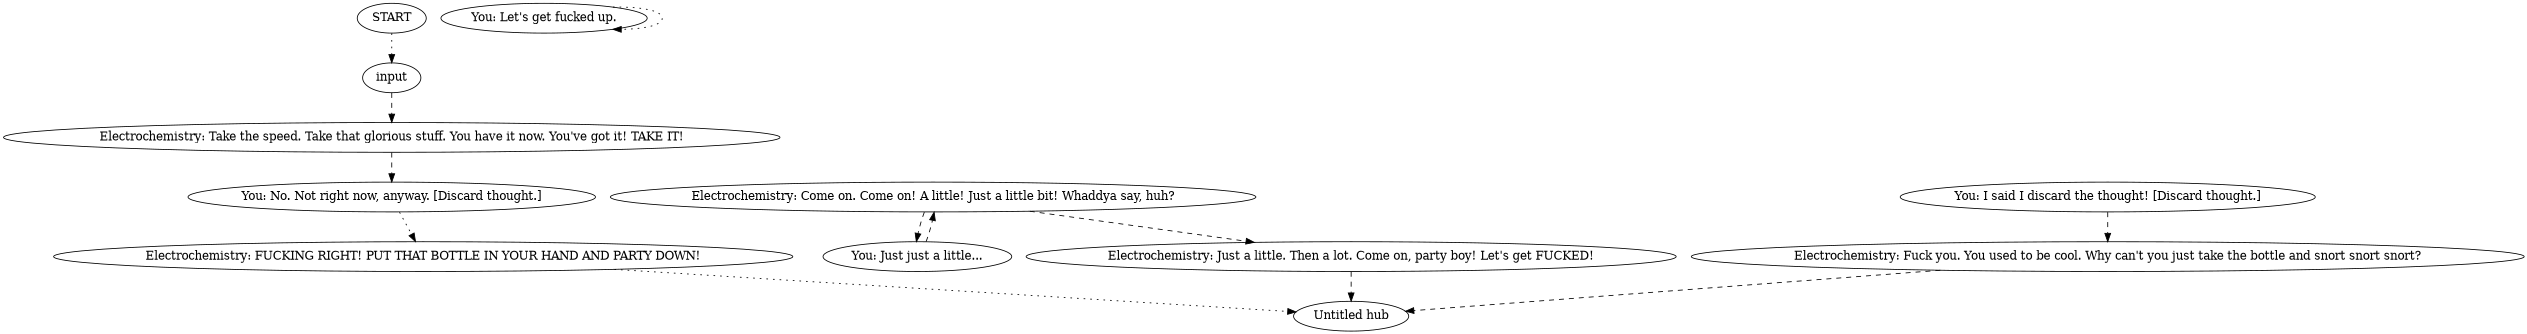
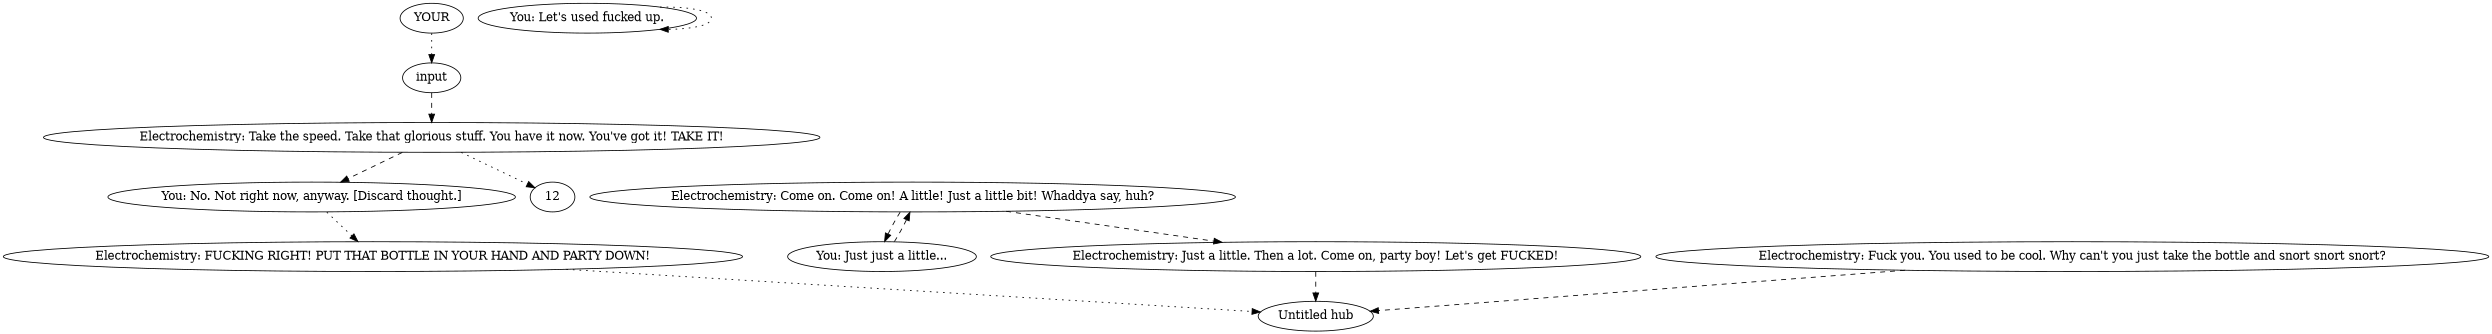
node "START": label "START" -> "YOUR"
node "You: Let's get fucked up.": label "You: Let's get fucked up." -> "You: Let's used fucked up."
node "12": added
node "You: I said I discard the thought! [Discard thought.]": removed
